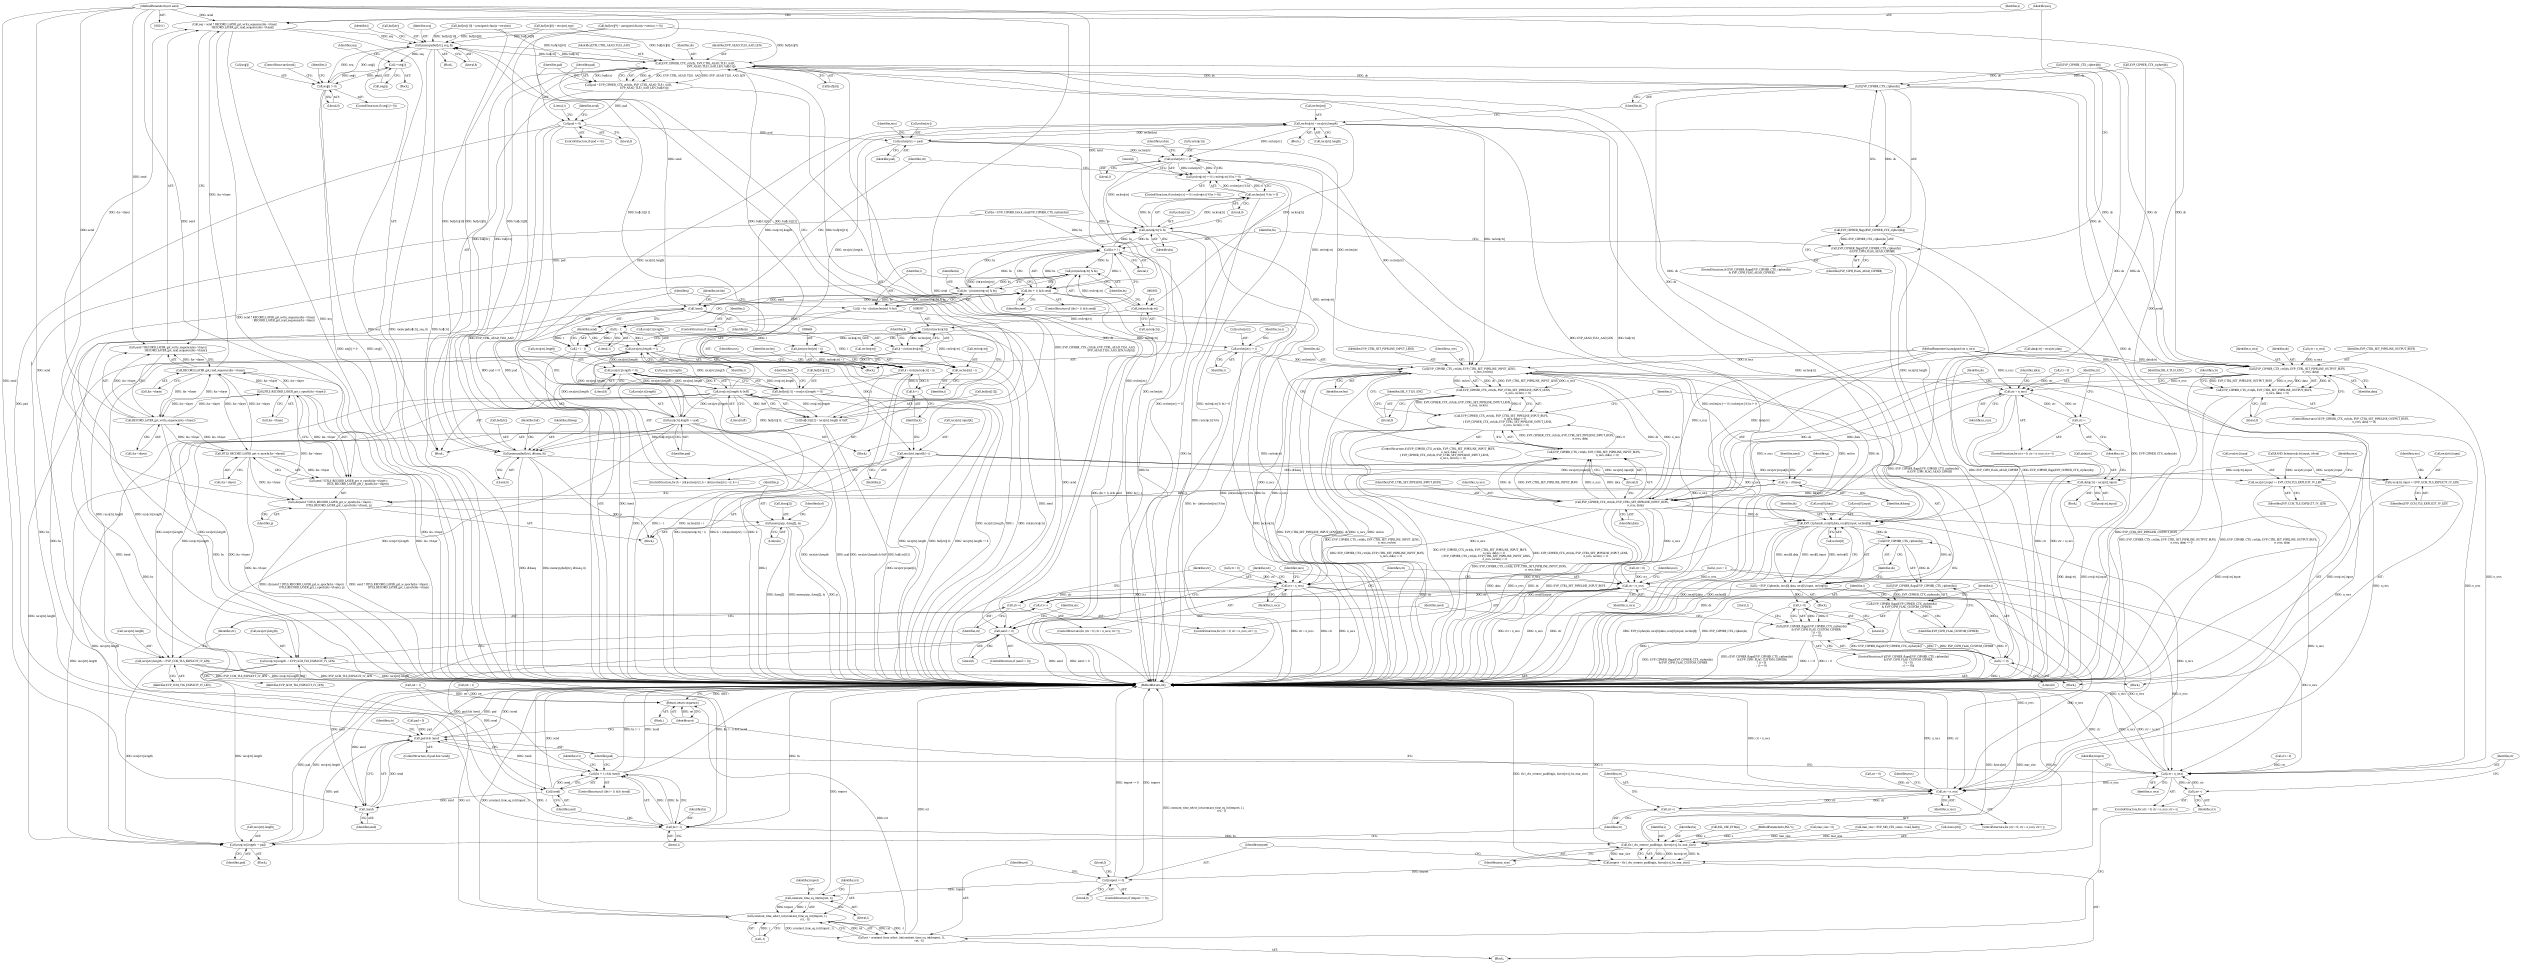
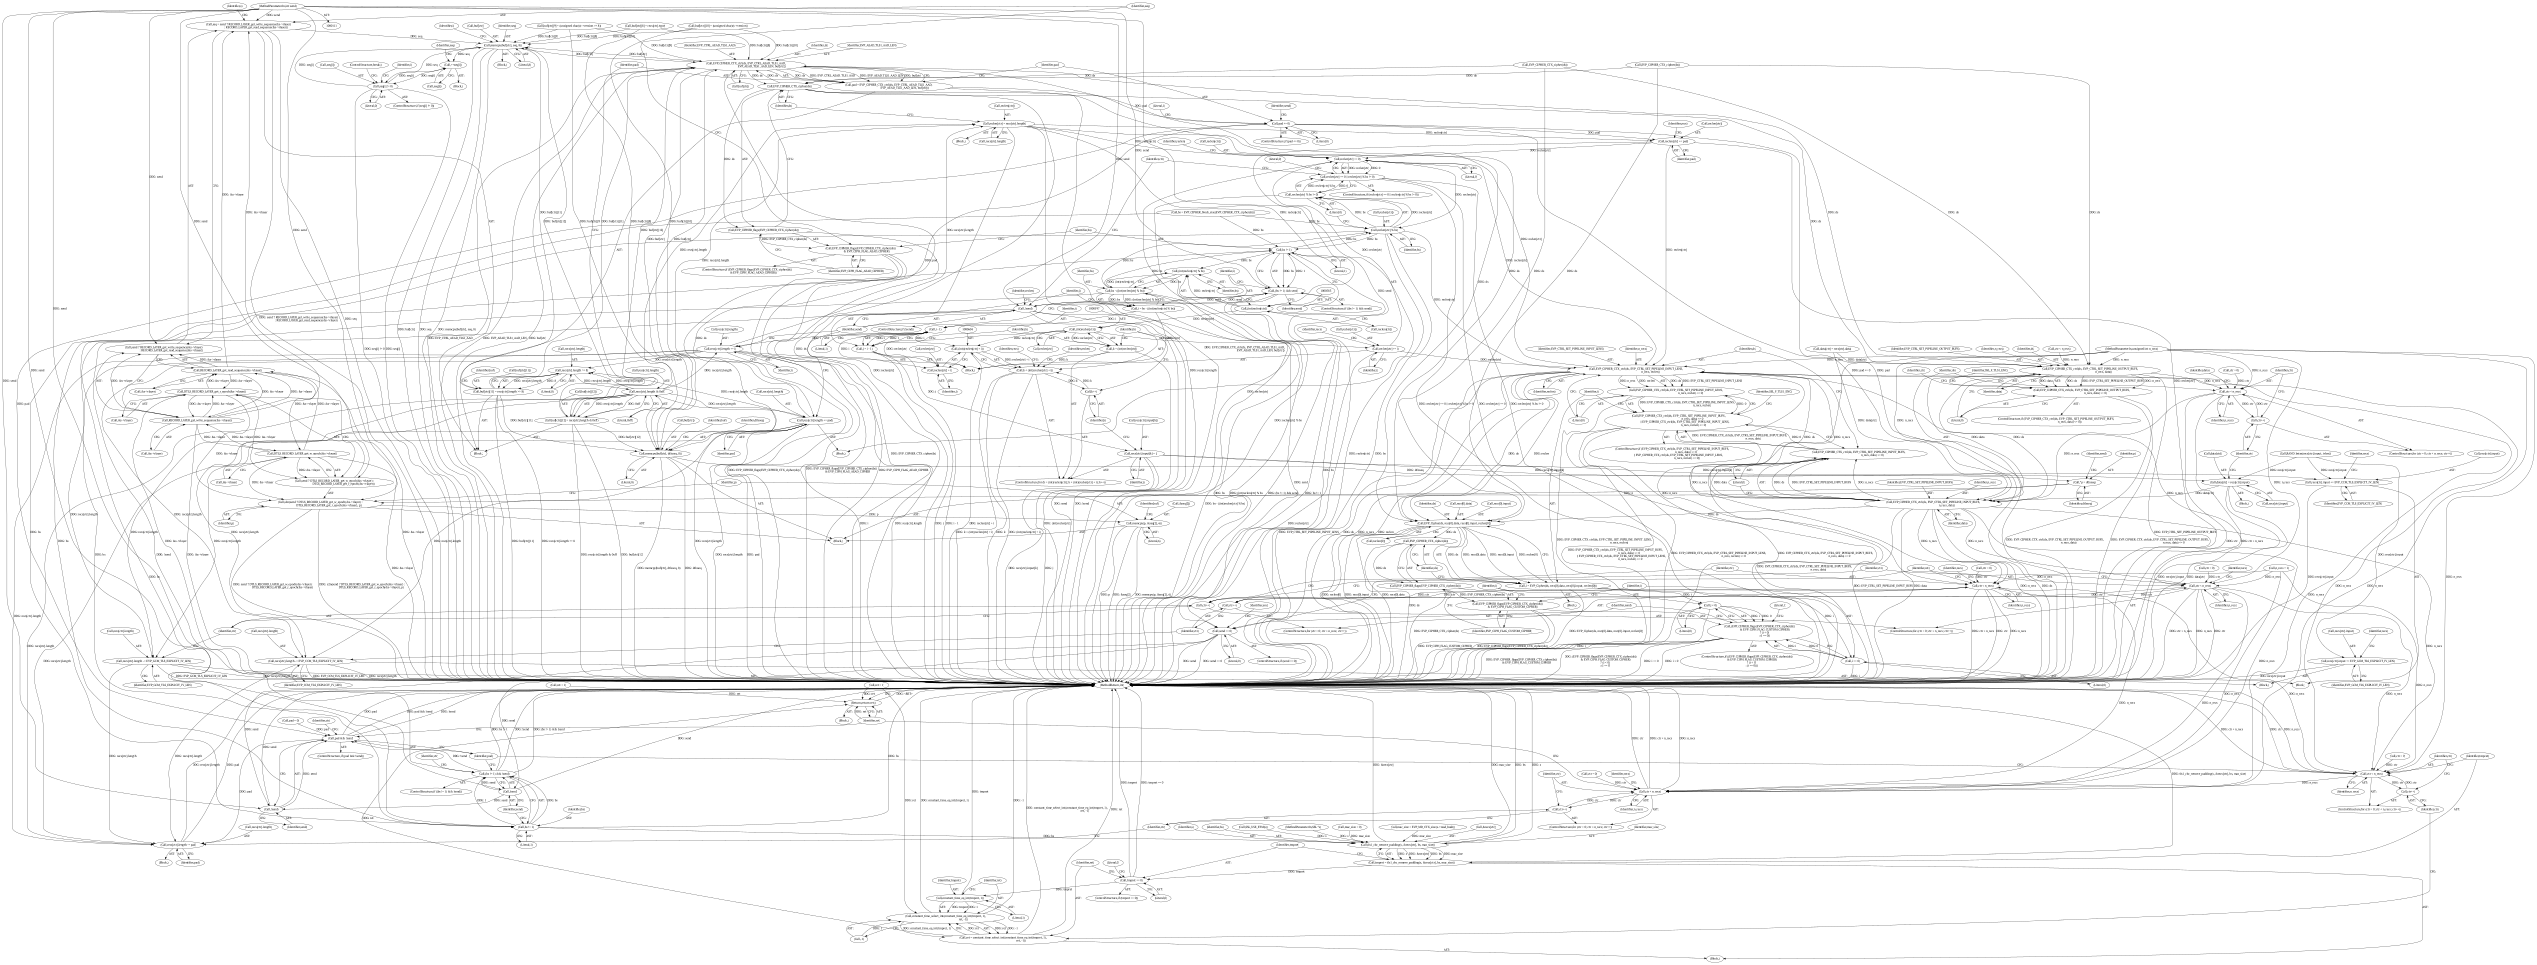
node "(Identifier,ETM_CTRL_AEAD_TLS1_AAD)": label "(Identifier,ETM_CTRL_AEAD_TLS1_AAD)" -> "(Identifier,EVP_CTRL_AEAD_TLS1_AAD)"
edge "(Call,recs[ctr].length += pad)" -> "(Call,recs[ctr].length += i)": removed, label "DDG: recs[ctr].length"
edge "(Call,recs[ctr].input[k] = j)" -> "(Call,recs[ctr].input += EVP_GCM_TLS_EXPLICIT_IV_LEN)": removed, label "DDG: recs[ctr].input[k]"
node "(Return,return sequence;)": label "(Return,return sequence;)" -> "(Return,return ret;)"
edge "(Call,tls1_cbc_remove_padding(s, &recs[ctr], bs, mac_size))" -> "(Identifier,mac_size)": removed, label "CFG:"
